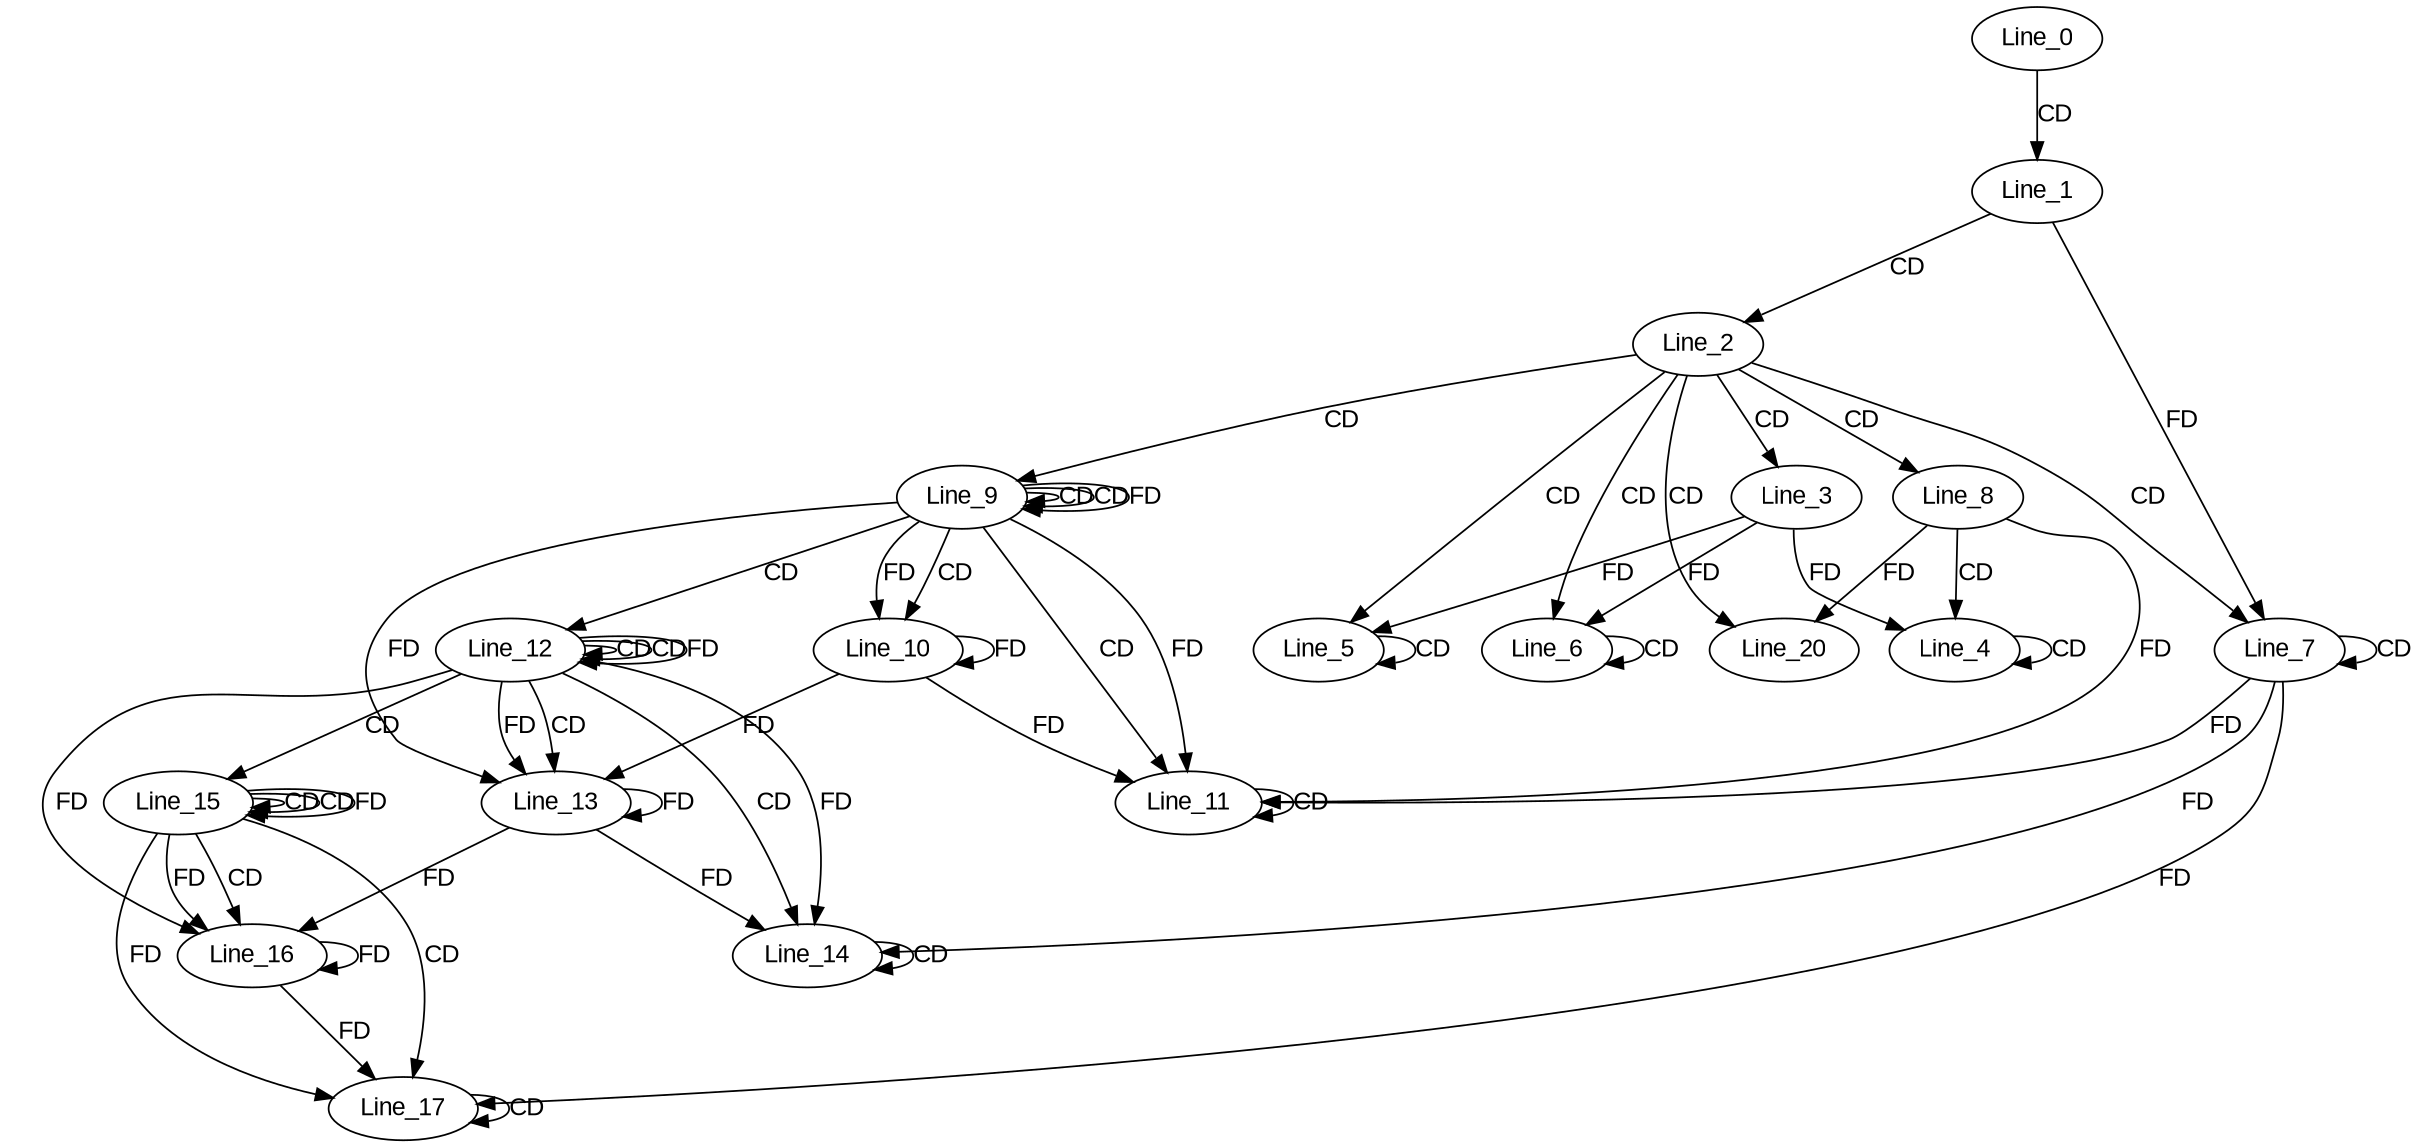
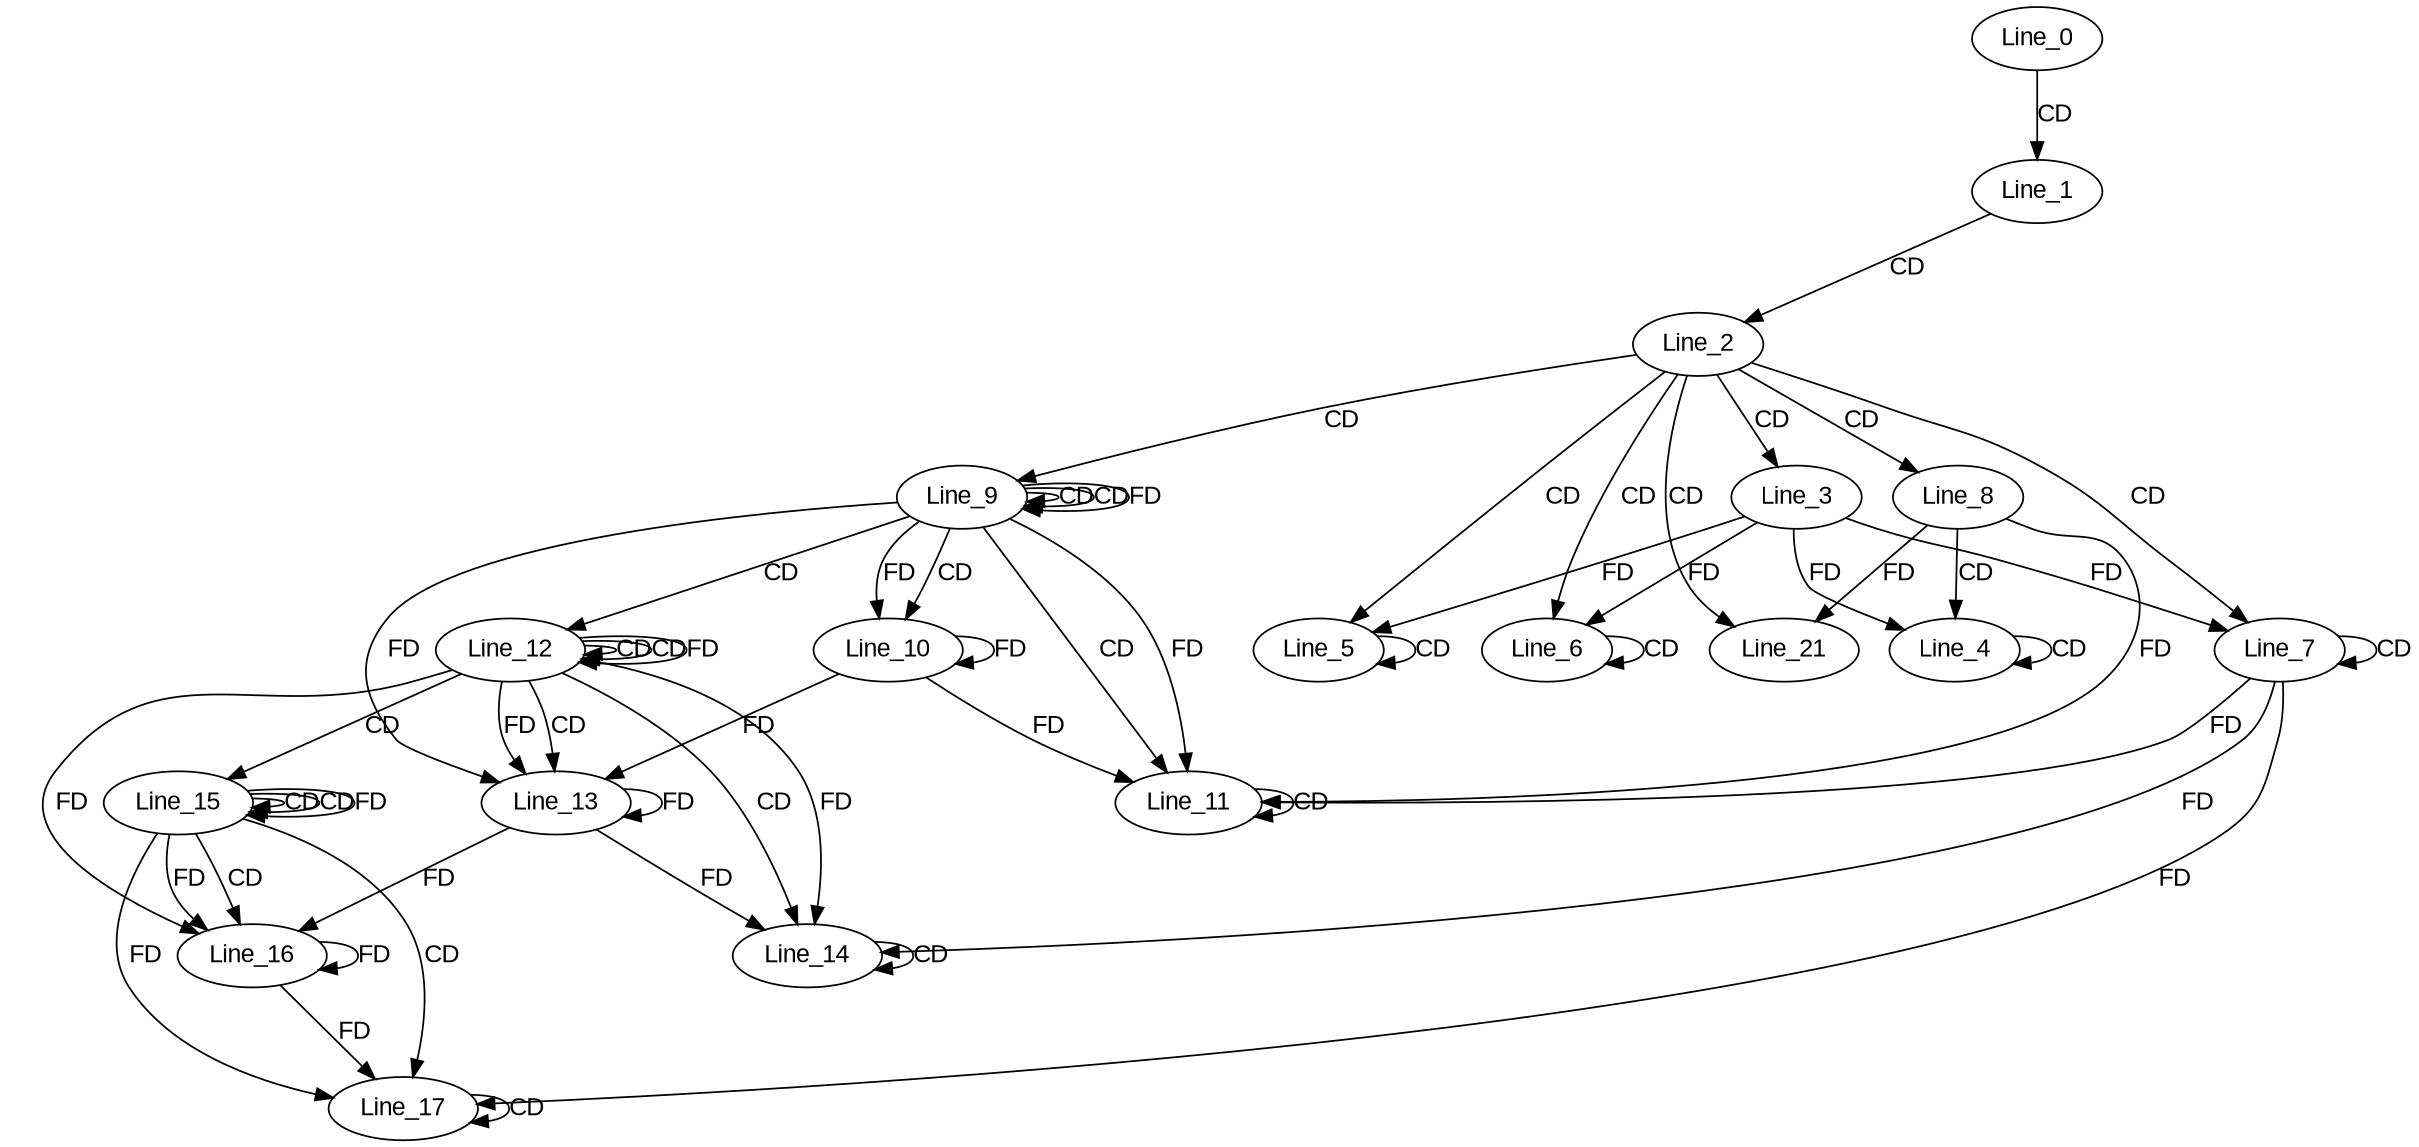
edge "Line_1" -> "Line_7": now "Line_3" -> "Line_7"
node "Line_20": label "Line_20" -> "Line_21"
